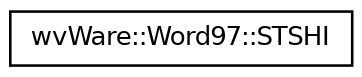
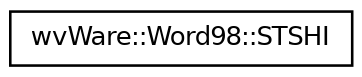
node "wvWare::Word97::STSHI": label "wvWare::Word97::STSHI" -> "wvWare::Word98::STSHI"
